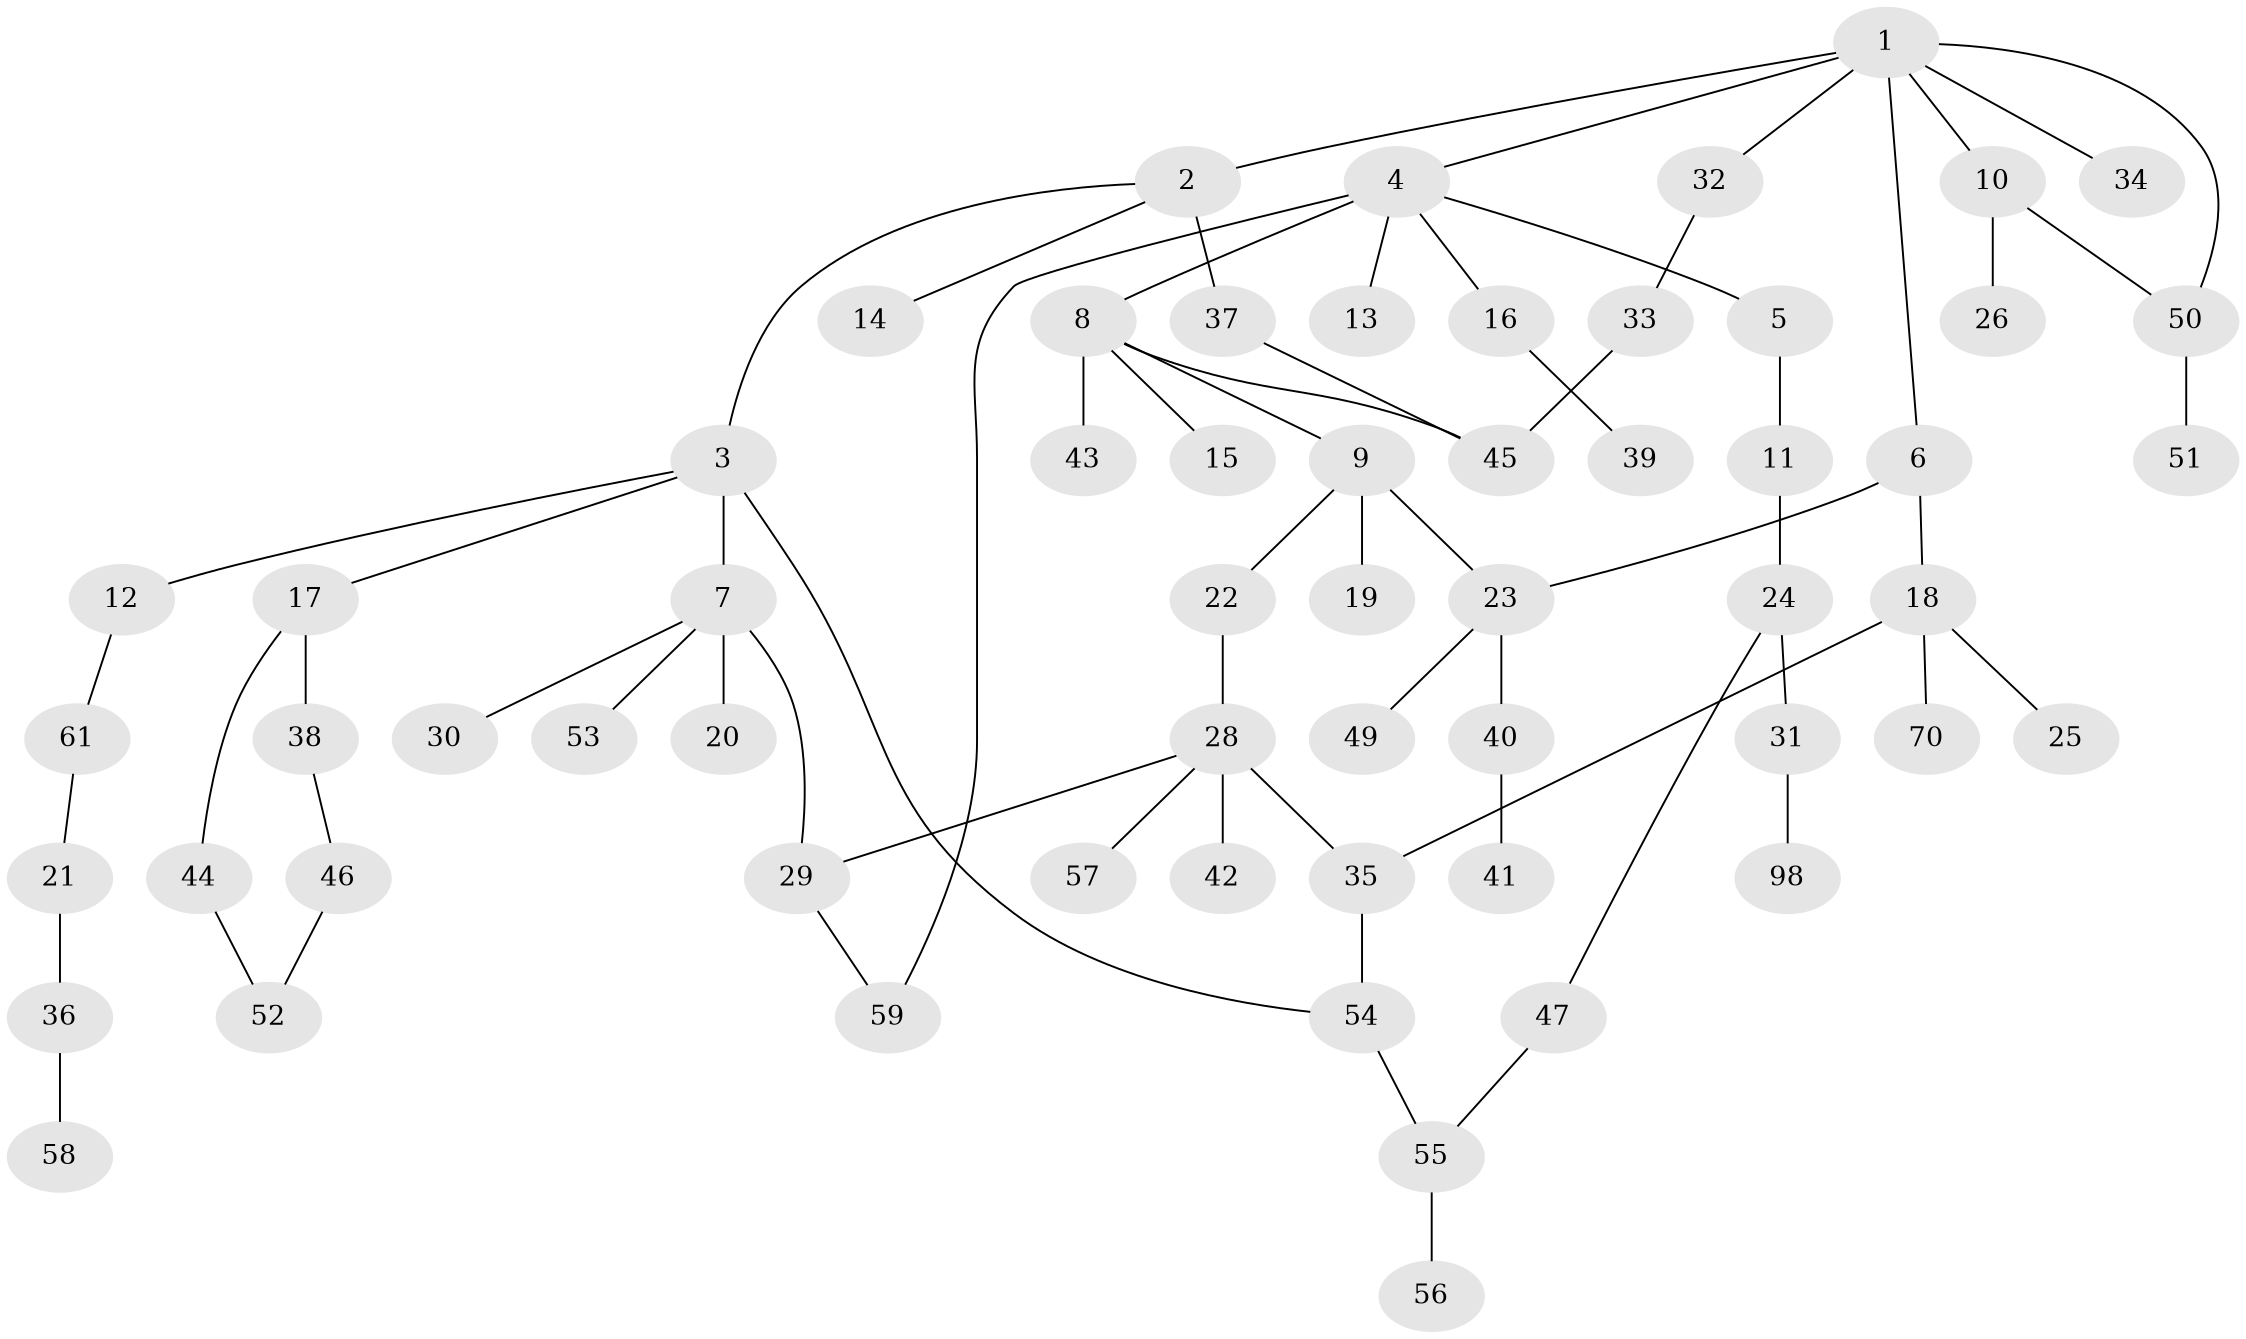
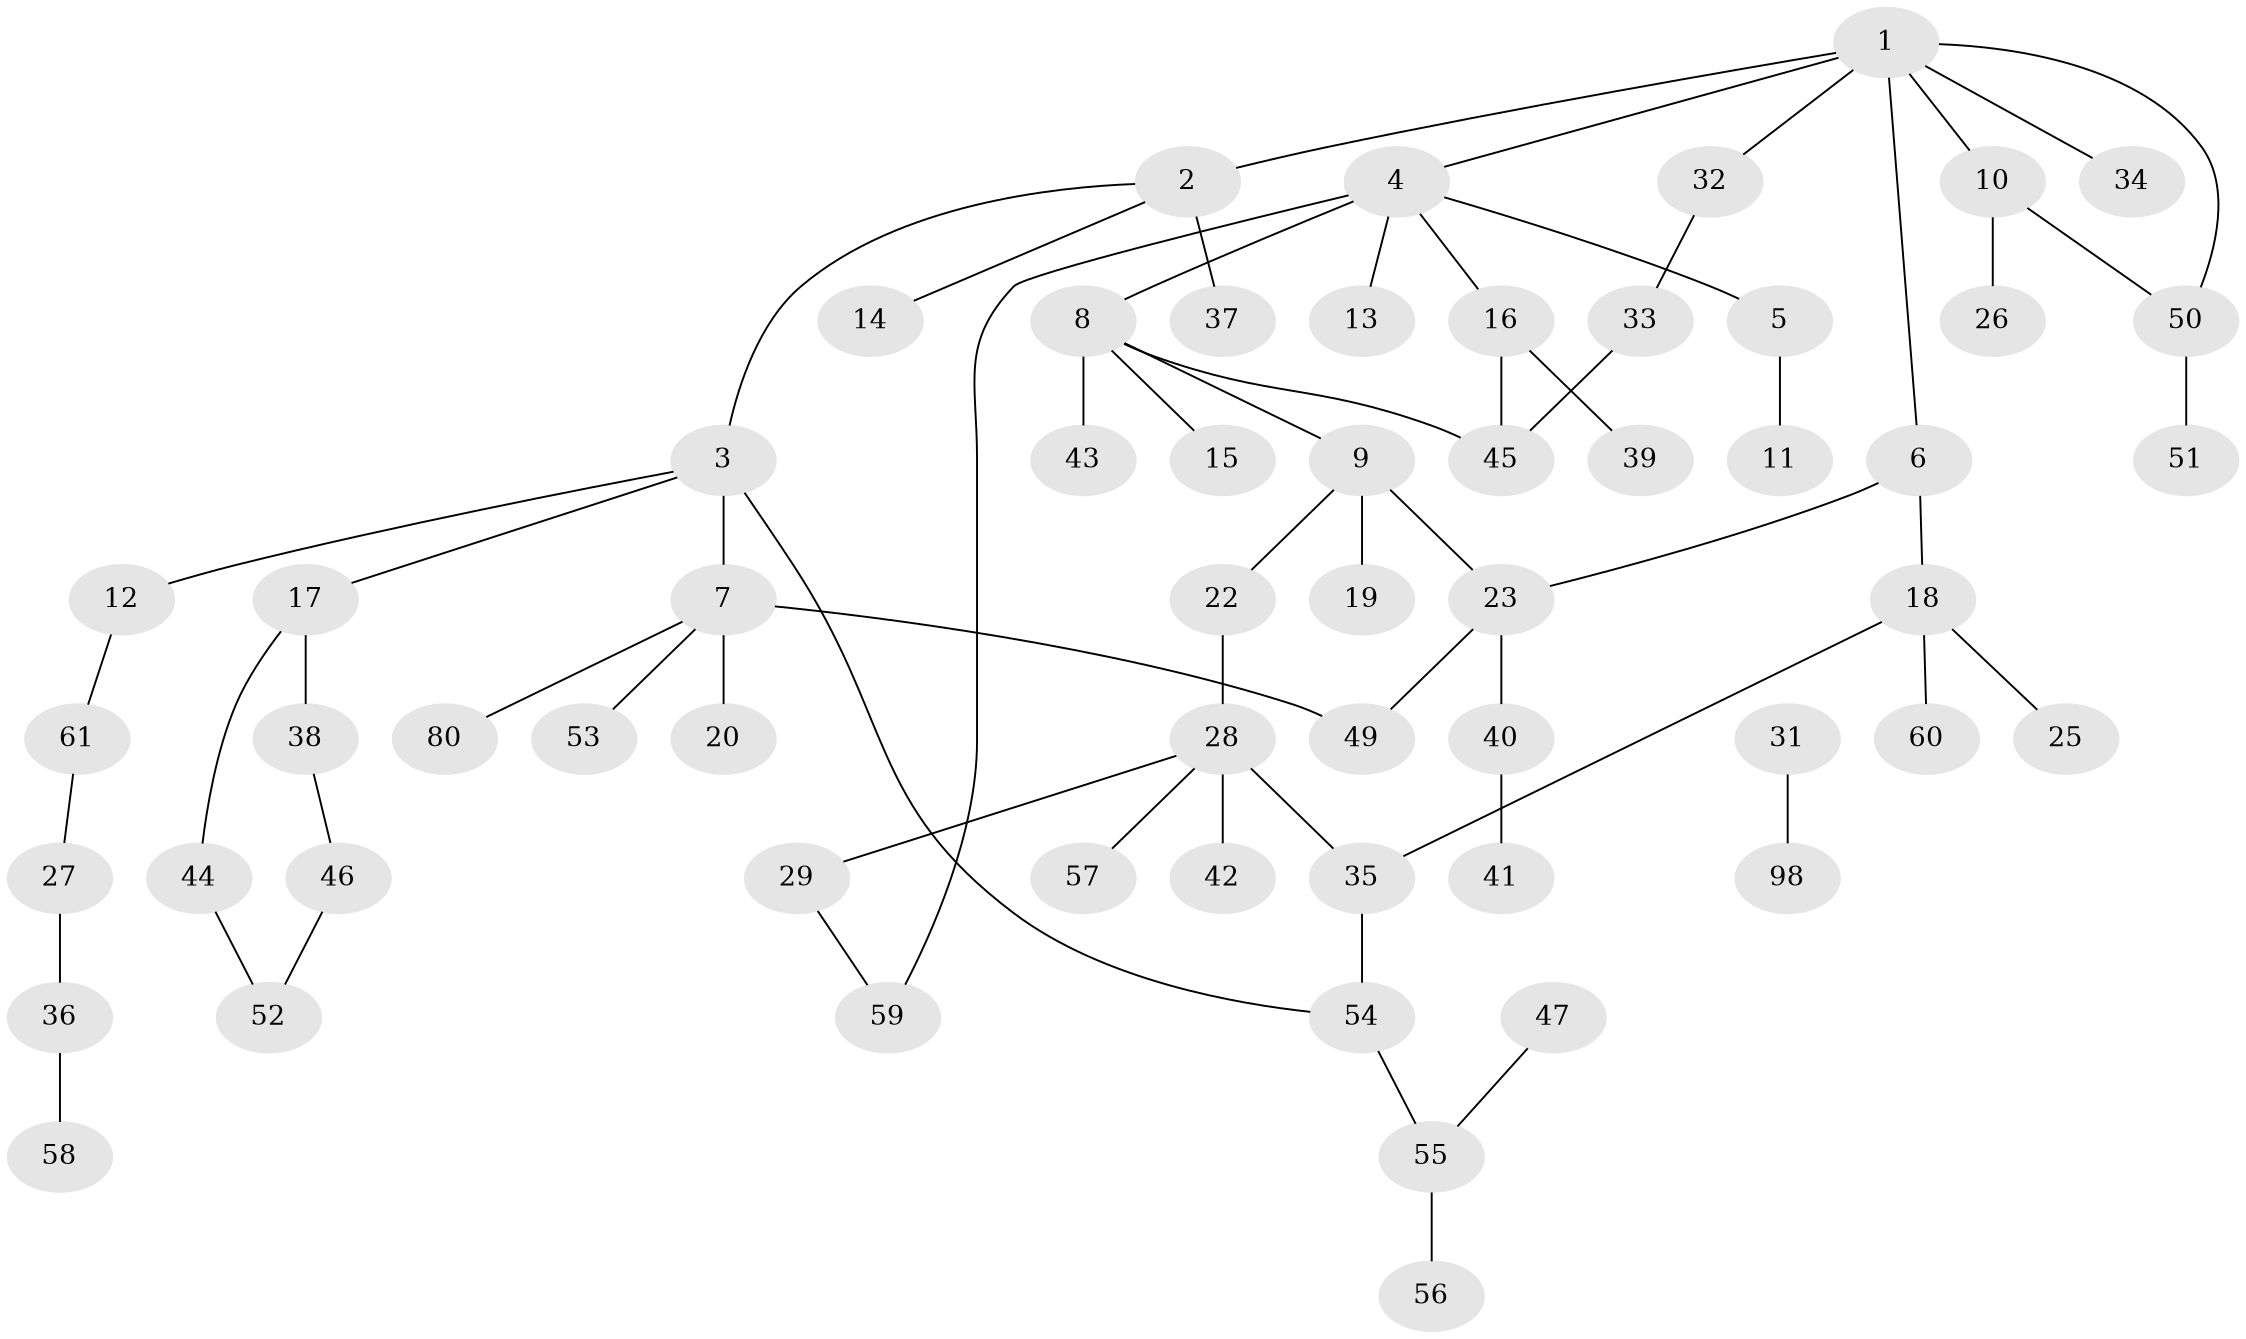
edge "37" -- "45": now "16" -- "45"
node "24": removed
edge "7" -- "29": now "7" -- "49"
node "30": label "30" -> "80"
node "70": label "70" -> "60"
node "21": label "21" -> "27"
